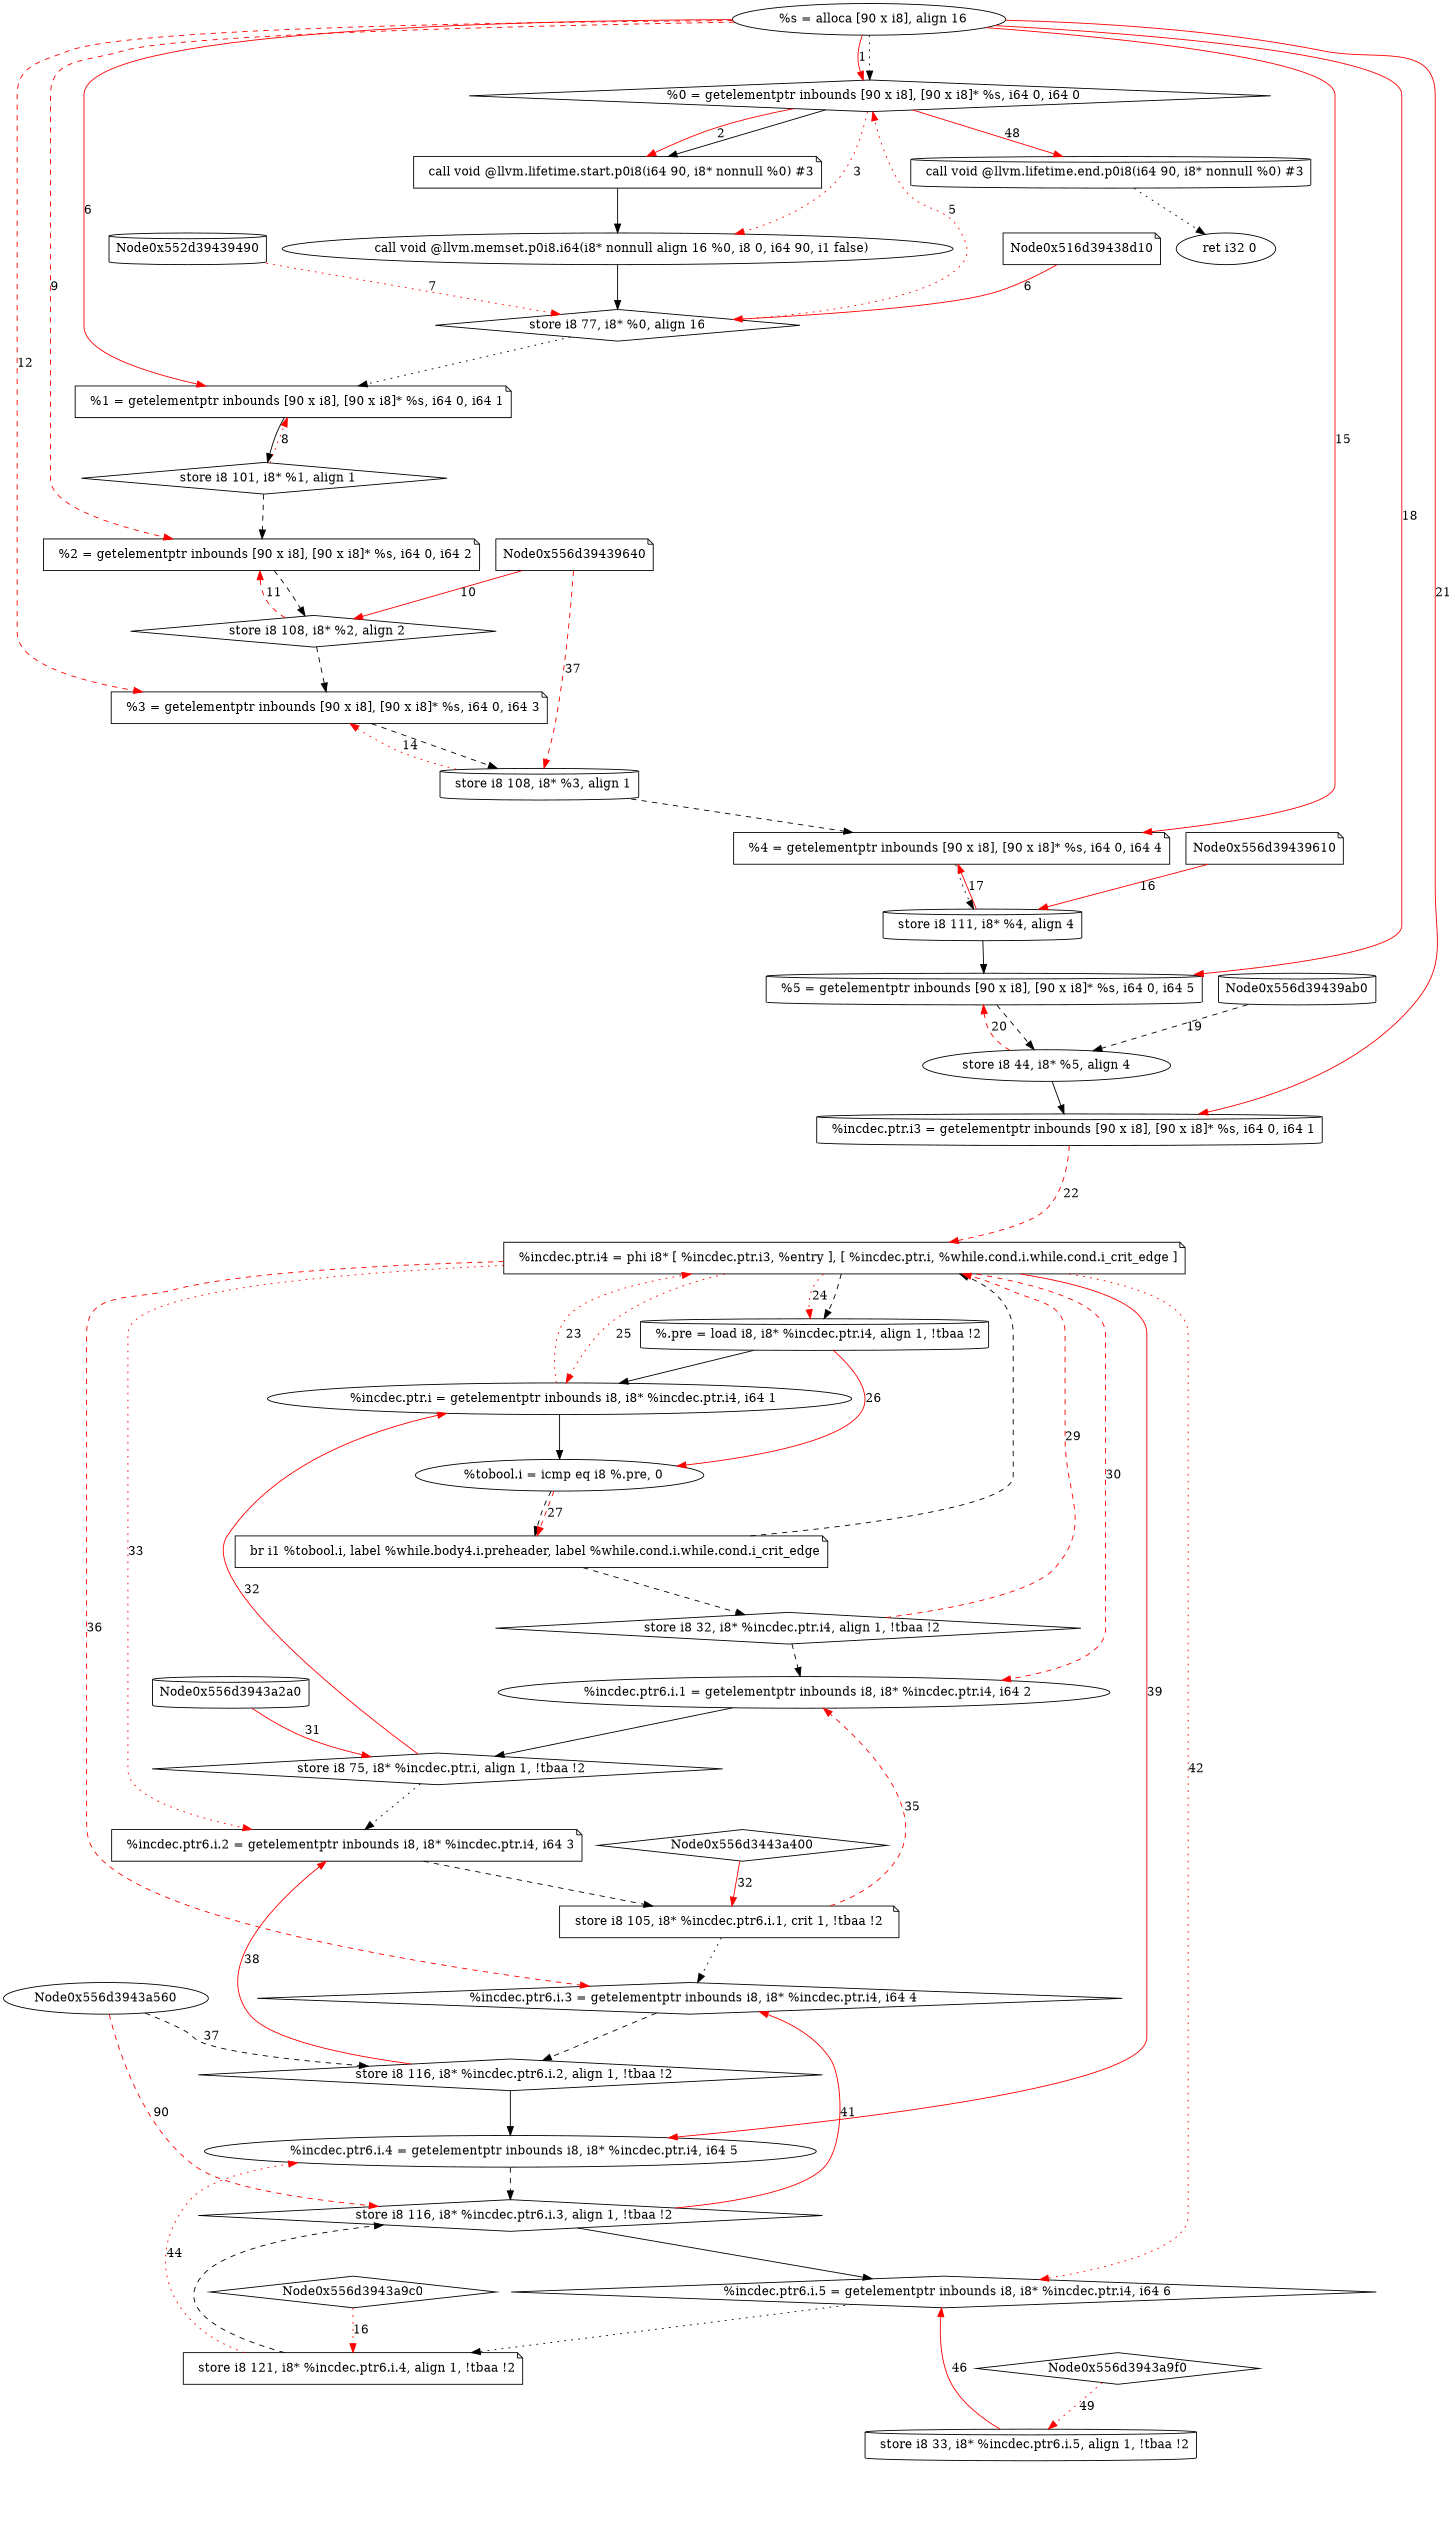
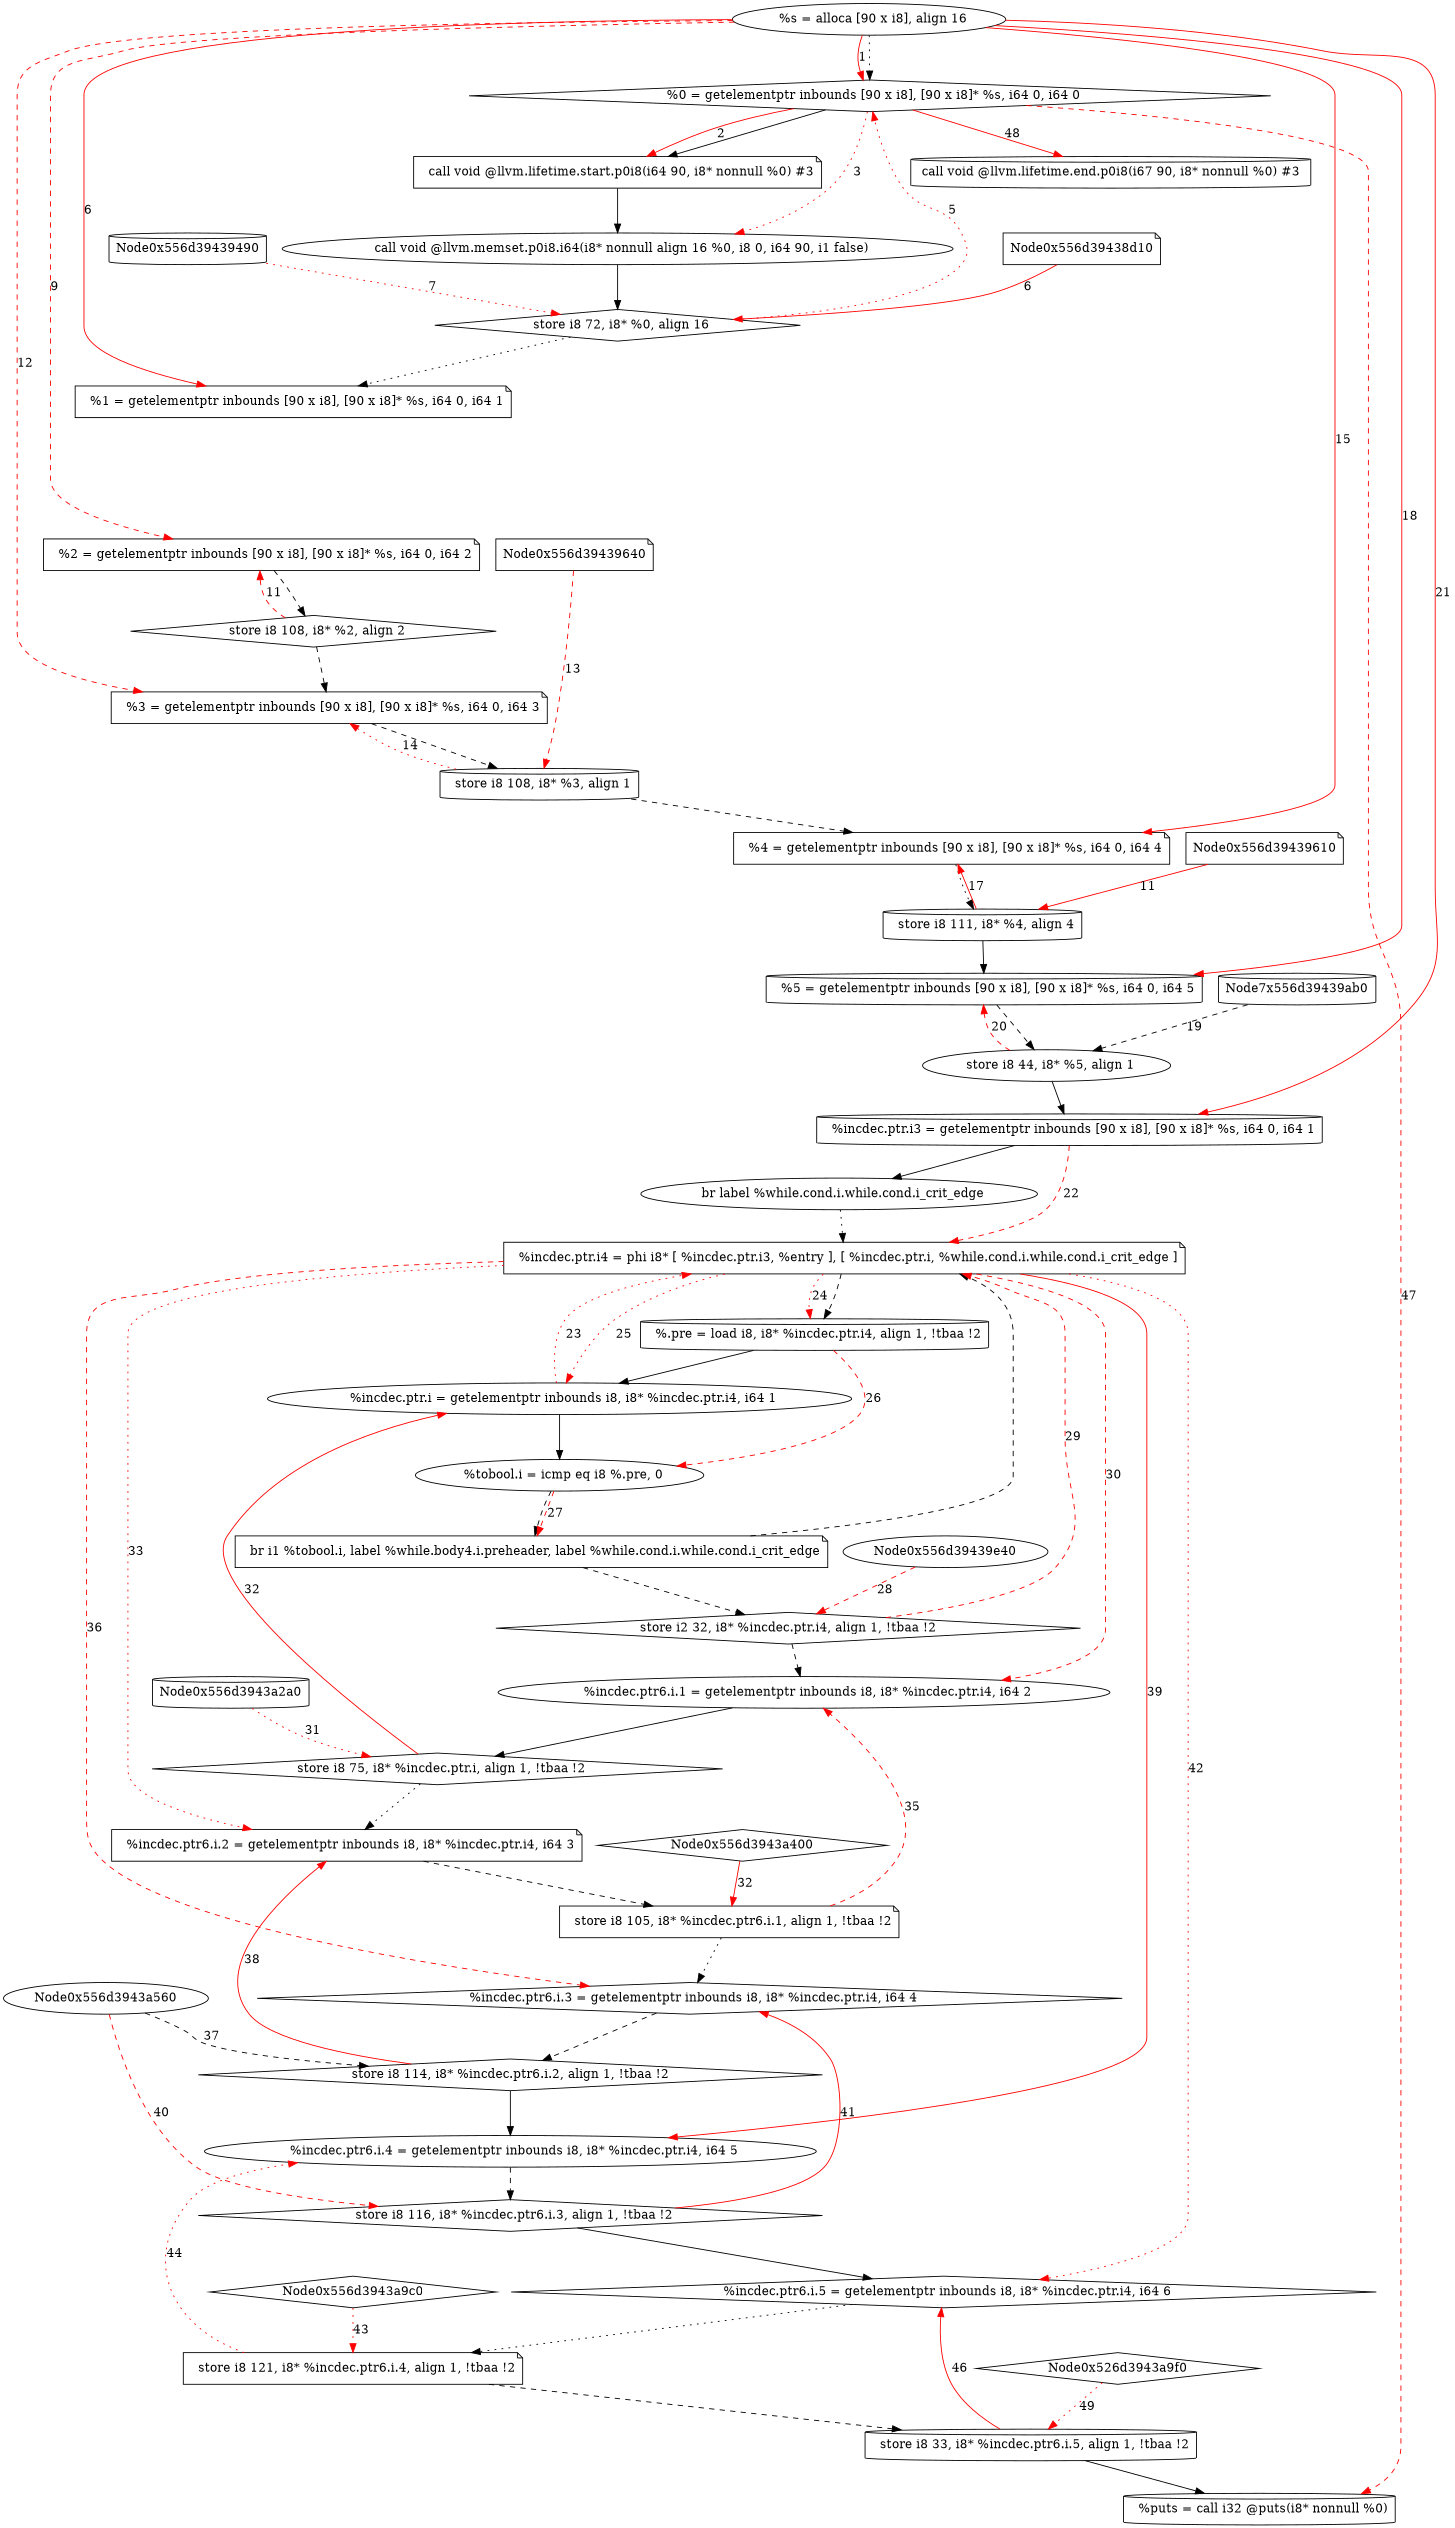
node "call void @llvm.lifetime.end.p0i8(i64 90, i8* nonnull %0) #3": label "call void @llvm.lifetime.end.p0i8(i64 90, i8* nonnull %0) #3" -> "call void @llvm.lifetime.end.p0i8(i67 90, i8* nonnull %0) #3"
node "Node0x552d39439490": label "Node0x552d39439490" -> "Node0x556d39439490"
node "Node0x516d39438d10": label "Node0x516d39438d10" -> "Node0x556d39438d10"
node "ret i32 0": removed
node "store i8 77, i8* %0, align 16": label "store i8 77, i8* %0, align 16" -> "store i8 72, i8* %0, align 16"
node "store i8 101, i8* %1, align 1": removed
edge "Node0x556d39439640" -> "store i8 108, i8* %2, align 2": removed, label "10"
edge "Node0x556d39439640" -> "store i8 108, i8* %3, align 1": label "37" -> "13"
edge "Node0x556d39439610" -> "store i8 111, i8* %4, align 4": label "16" -> "11"
node "Node0x556d39439ab0": label "Node0x556d39439ab0" -> "Node7x556d39439ab0"
node "store i8 44, i8* %5, align 4": label "store i8 44, i8* %5, align 4" -> "store i8 44, i8* %5, align 1"
node "br label %while.cond.i.while.cond.i_crit_edge": added
edge "%.pre = load i8, i8* %incdec.ptr.i4, align 1, !tbaa !2" -> "%tobool.i = icmp eq i8 %.pre, 0": style solid -> dashed
node "Node0x556d39439e40": added
node "store i8 32, i8* %incdec.ptr.i4, align 1, !tbaa !2": label "store i8 32, i8* %incdec.ptr.i4, align 1, !tbaa !2" -> "store i2 32, i8* %incdec.ptr.i4, align 1, !tbaa !2"
edge "Node0x556d3943a2a0" -> "store i8 75, i8* %incdec.ptr.i, align 1, !tbaa !2": style solid -> dotted
node "Node0x556d3443a400": label "Node0x556d3443a400" -> "Node0x556d3943a400"
node "store i8 105, i8* %incdec.ptr6.i.1, crit 1, !tbaa !2": label "store i8 105, i8* %incdec.ptr6.i.1, crit 1, !tbaa !2" -> "store i8 105, i8* %incdec.ptr6.i.1, align 1, !tbaa !2"
node "store i8 116, i8* %incdec.ptr6.i.2, align 1, !tbaa !2": label "store i8 116, i8* %incdec.ptr6.i.2, align 1, !tbaa !2" -> "store i8 114, i8* %incdec.ptr6.i.2, align 1, !tbaa !2"
edge "Node0x556d3943a560" -> "store i8 116, i8* %incdec.ptr6.i.3, align 1, !tbaa !2": label "90" -> "40"
edge "store i8 121, i8* %incdec.ptr6.i.4, align 1, !tbaa !2" -> "store i8 116, i8* %incdec.ptr6.i.3, align 1, !tbaa !2": now "store i8 121, i8* %incdec.ptr6.i.4, align 1, !tbaa !2" -> "store i8 33, i8* %incdec.ptr6.i.5, align 1, !tbaa !2"
edge "Node0x556d3943a9c0" -> "store i8 121, i8* %incdec.ptr6.i.4, align 1, !tbaa !2": label "16" -> "43"
node "Node0x556d3943a9f0": label "Node0x556d3943a9f0" -> "Node0x526d3943a9f0"
node "%puts = call i32 @puts(i8* nonnull %0)": added
